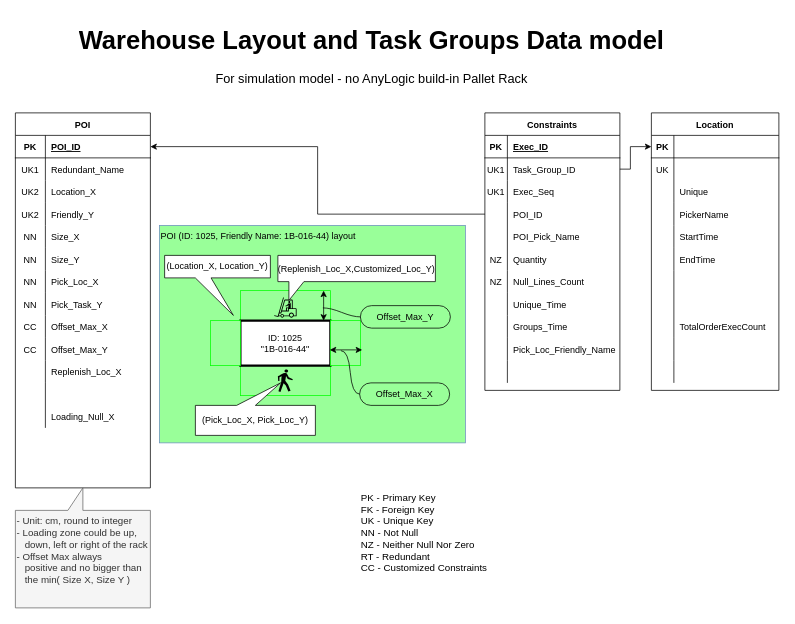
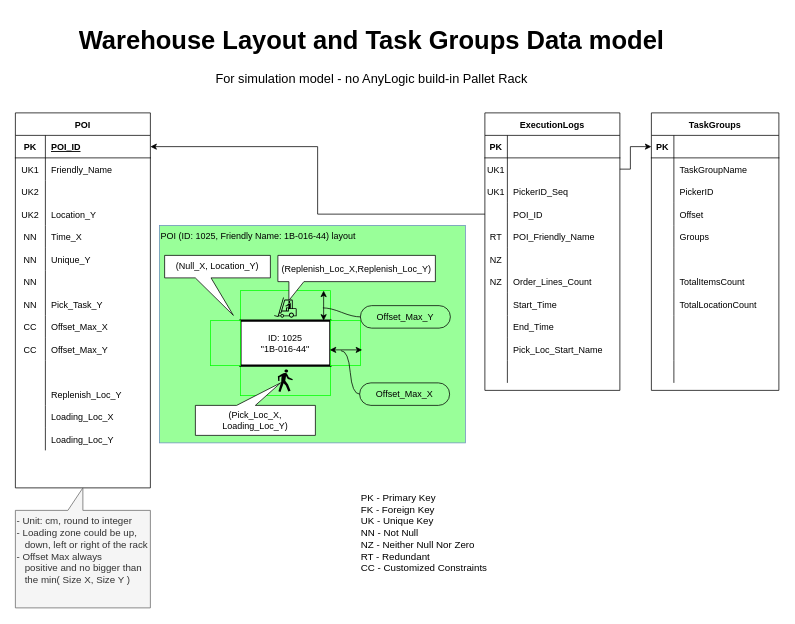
node "Constraints": label "Constraints" -> "ExecutionLogs"
node "Location": label "Location" -> "TaskGroups"
node "Exec_ID": removed
node "Task_Group_ID": removed
node "UK": removed
node "TaskGroupName": added
node "Redundant_Name": label "Redundant_Name" -> "Friendly_Name"
node "Location_X": removed
node "Exec_Seq": label "Exec_Seq" -> "PickerID_Seq"
node "Unique": label "Unique" -> "PickerID"
node "Friendly_Y": label "Friendly_Y" -> "Location_Y"
node "PickerName": label "PickerName" -> "Offset"
node "Size_X": label "Size_X" -> "Time_X"
node "RT": added
node "POI_Pick_Name": label "POI_Pick_Name" -> "POI_Friendly_Name"
node "StartTime": label "StartTime" -> "Groups"
node "Quantity": removed
node "EndTime": removed
node "Size_Y": label "Size_Y" -> "Unique_Y"
node "(Location_X, Location_Y)": label "(Location_X, Location_Y)" -> "(Null_X, Location_Y)"
node "(Replenish_Loc_X,Customized_Loc_Y)": label "(Replenish_Loc_X,Customized_Loc_Y)" -> "(Replenish_Loc_X,Replenish_Loc_Y)"
node "Pick_Loc_X": removed
node "Null_Lines_Count": label "Null_Lines_Count" -> "Order_Lines_Count"
node "TotalItemsCount": added
node "TotalLocationCount": added
node "Unique_Time": label "Unique_Time" -> "Start_Time"
node "Groups_Time": label "Groups_Time" -> "End_Time"
node "TotalOrderExecCount": removed
node "Pick_Loc_Friendly_Name": label "Pick_Loc_Friendly_Name" -> "Pick_Loc_Start_Name"
node "Replenish_Loc_X": removed
node "Replenish_Loc_Y": added
node "Loading_Null_X": label "Loading_Null_X" -> "Loading_Loc_X"
node "(Pick_Loc_X, Pick_Loc_Y)": label "(Pick_Loc_X, Pick_Loc_Y)" -> "(Pick_Loc_X, Loading_Loc_Y)"
node "Loading_Loc_Y": added
